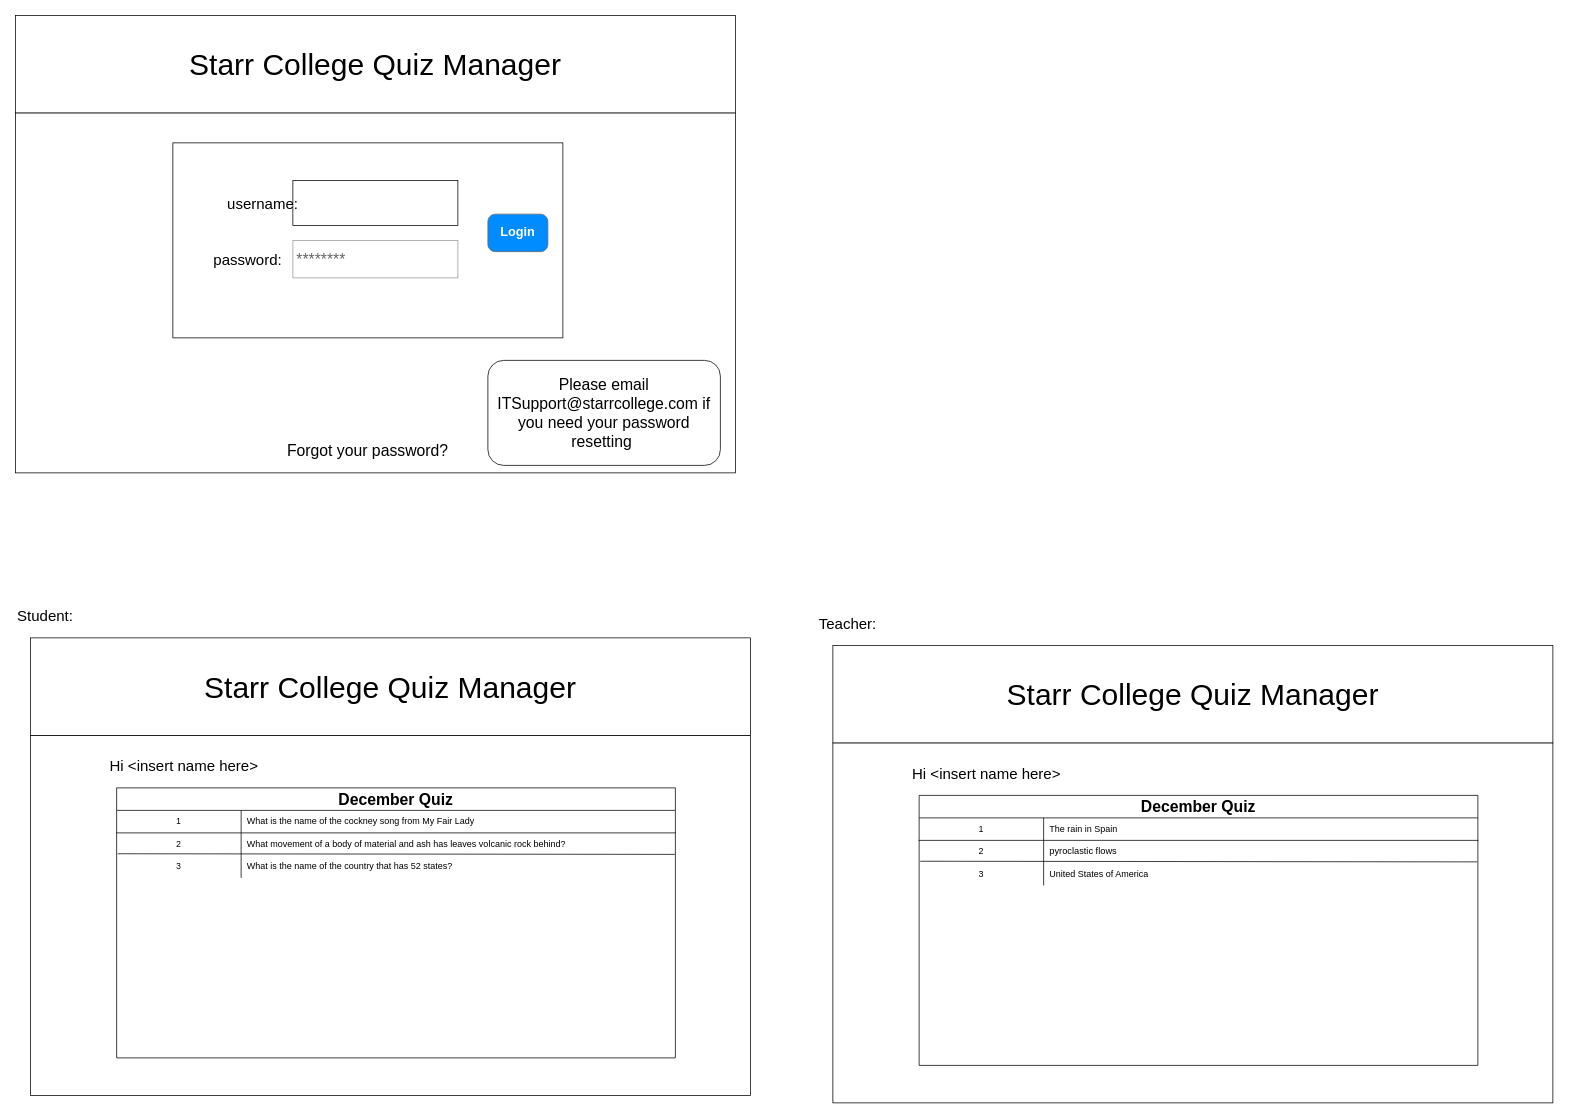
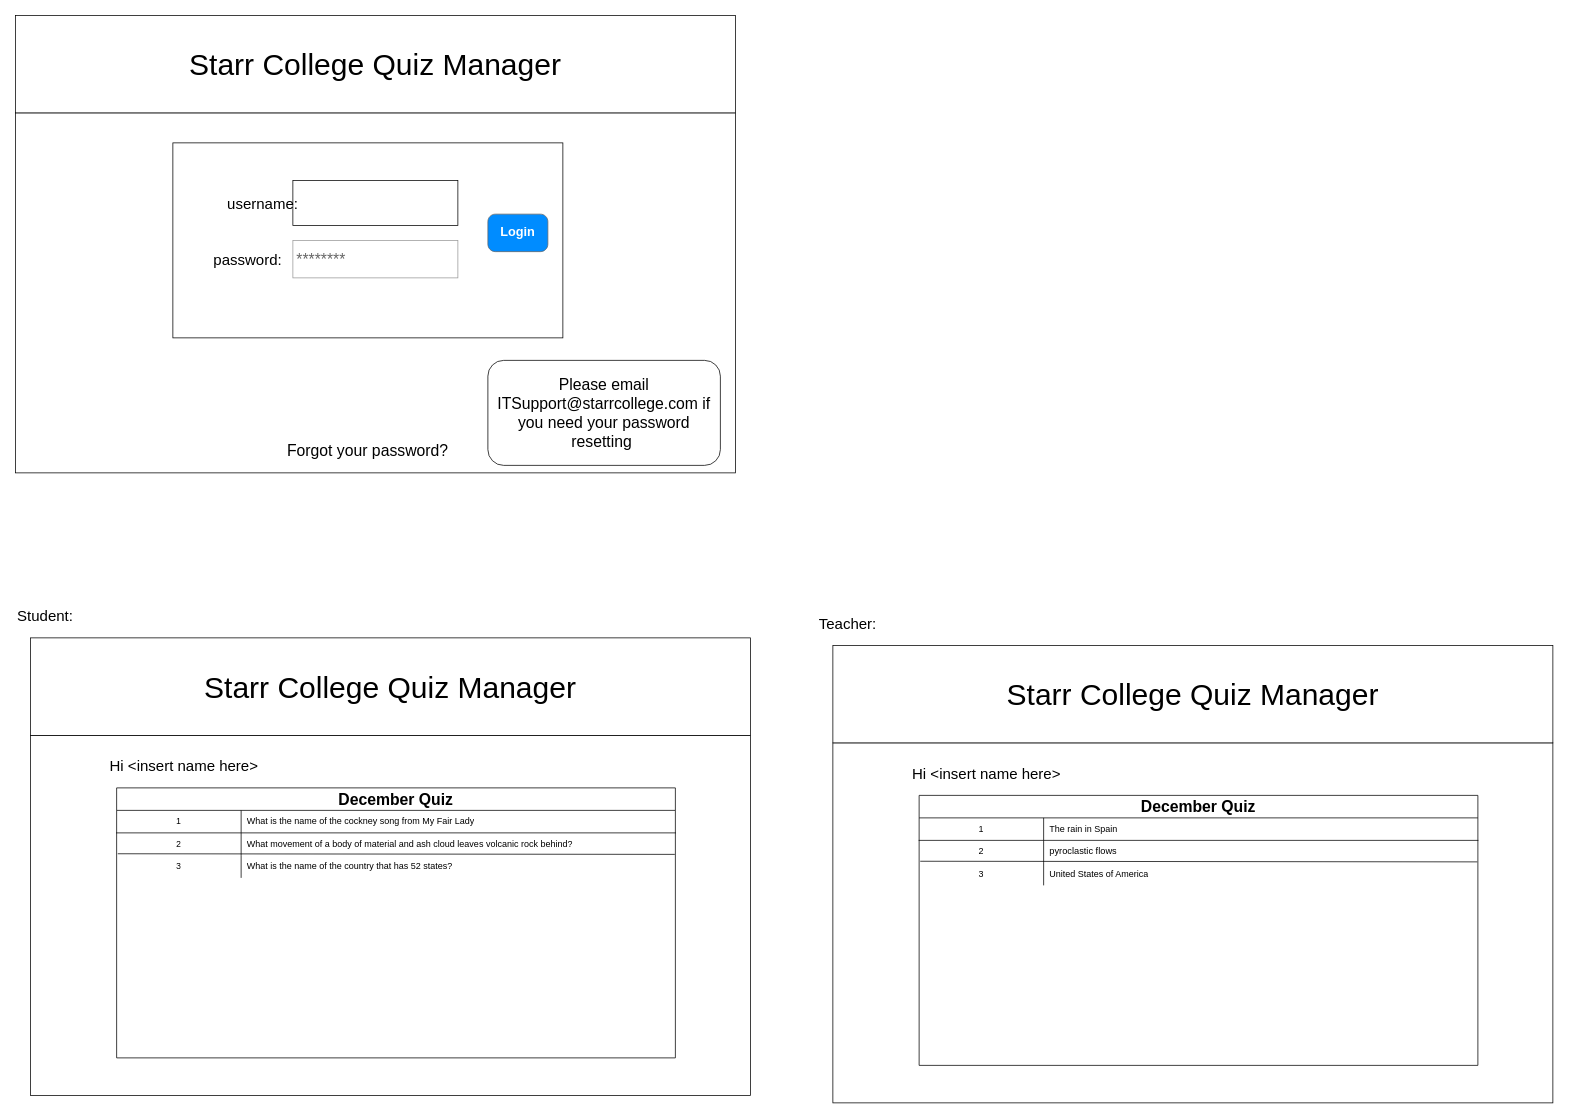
node "What movement of a body of material and ash has leaves volcanic rock behind?": label "What movement of a body of material and ash has leaves volcanic rock behind?" -> "What movement of a body of material and ash cloud leaves volcanic rock behind?"
